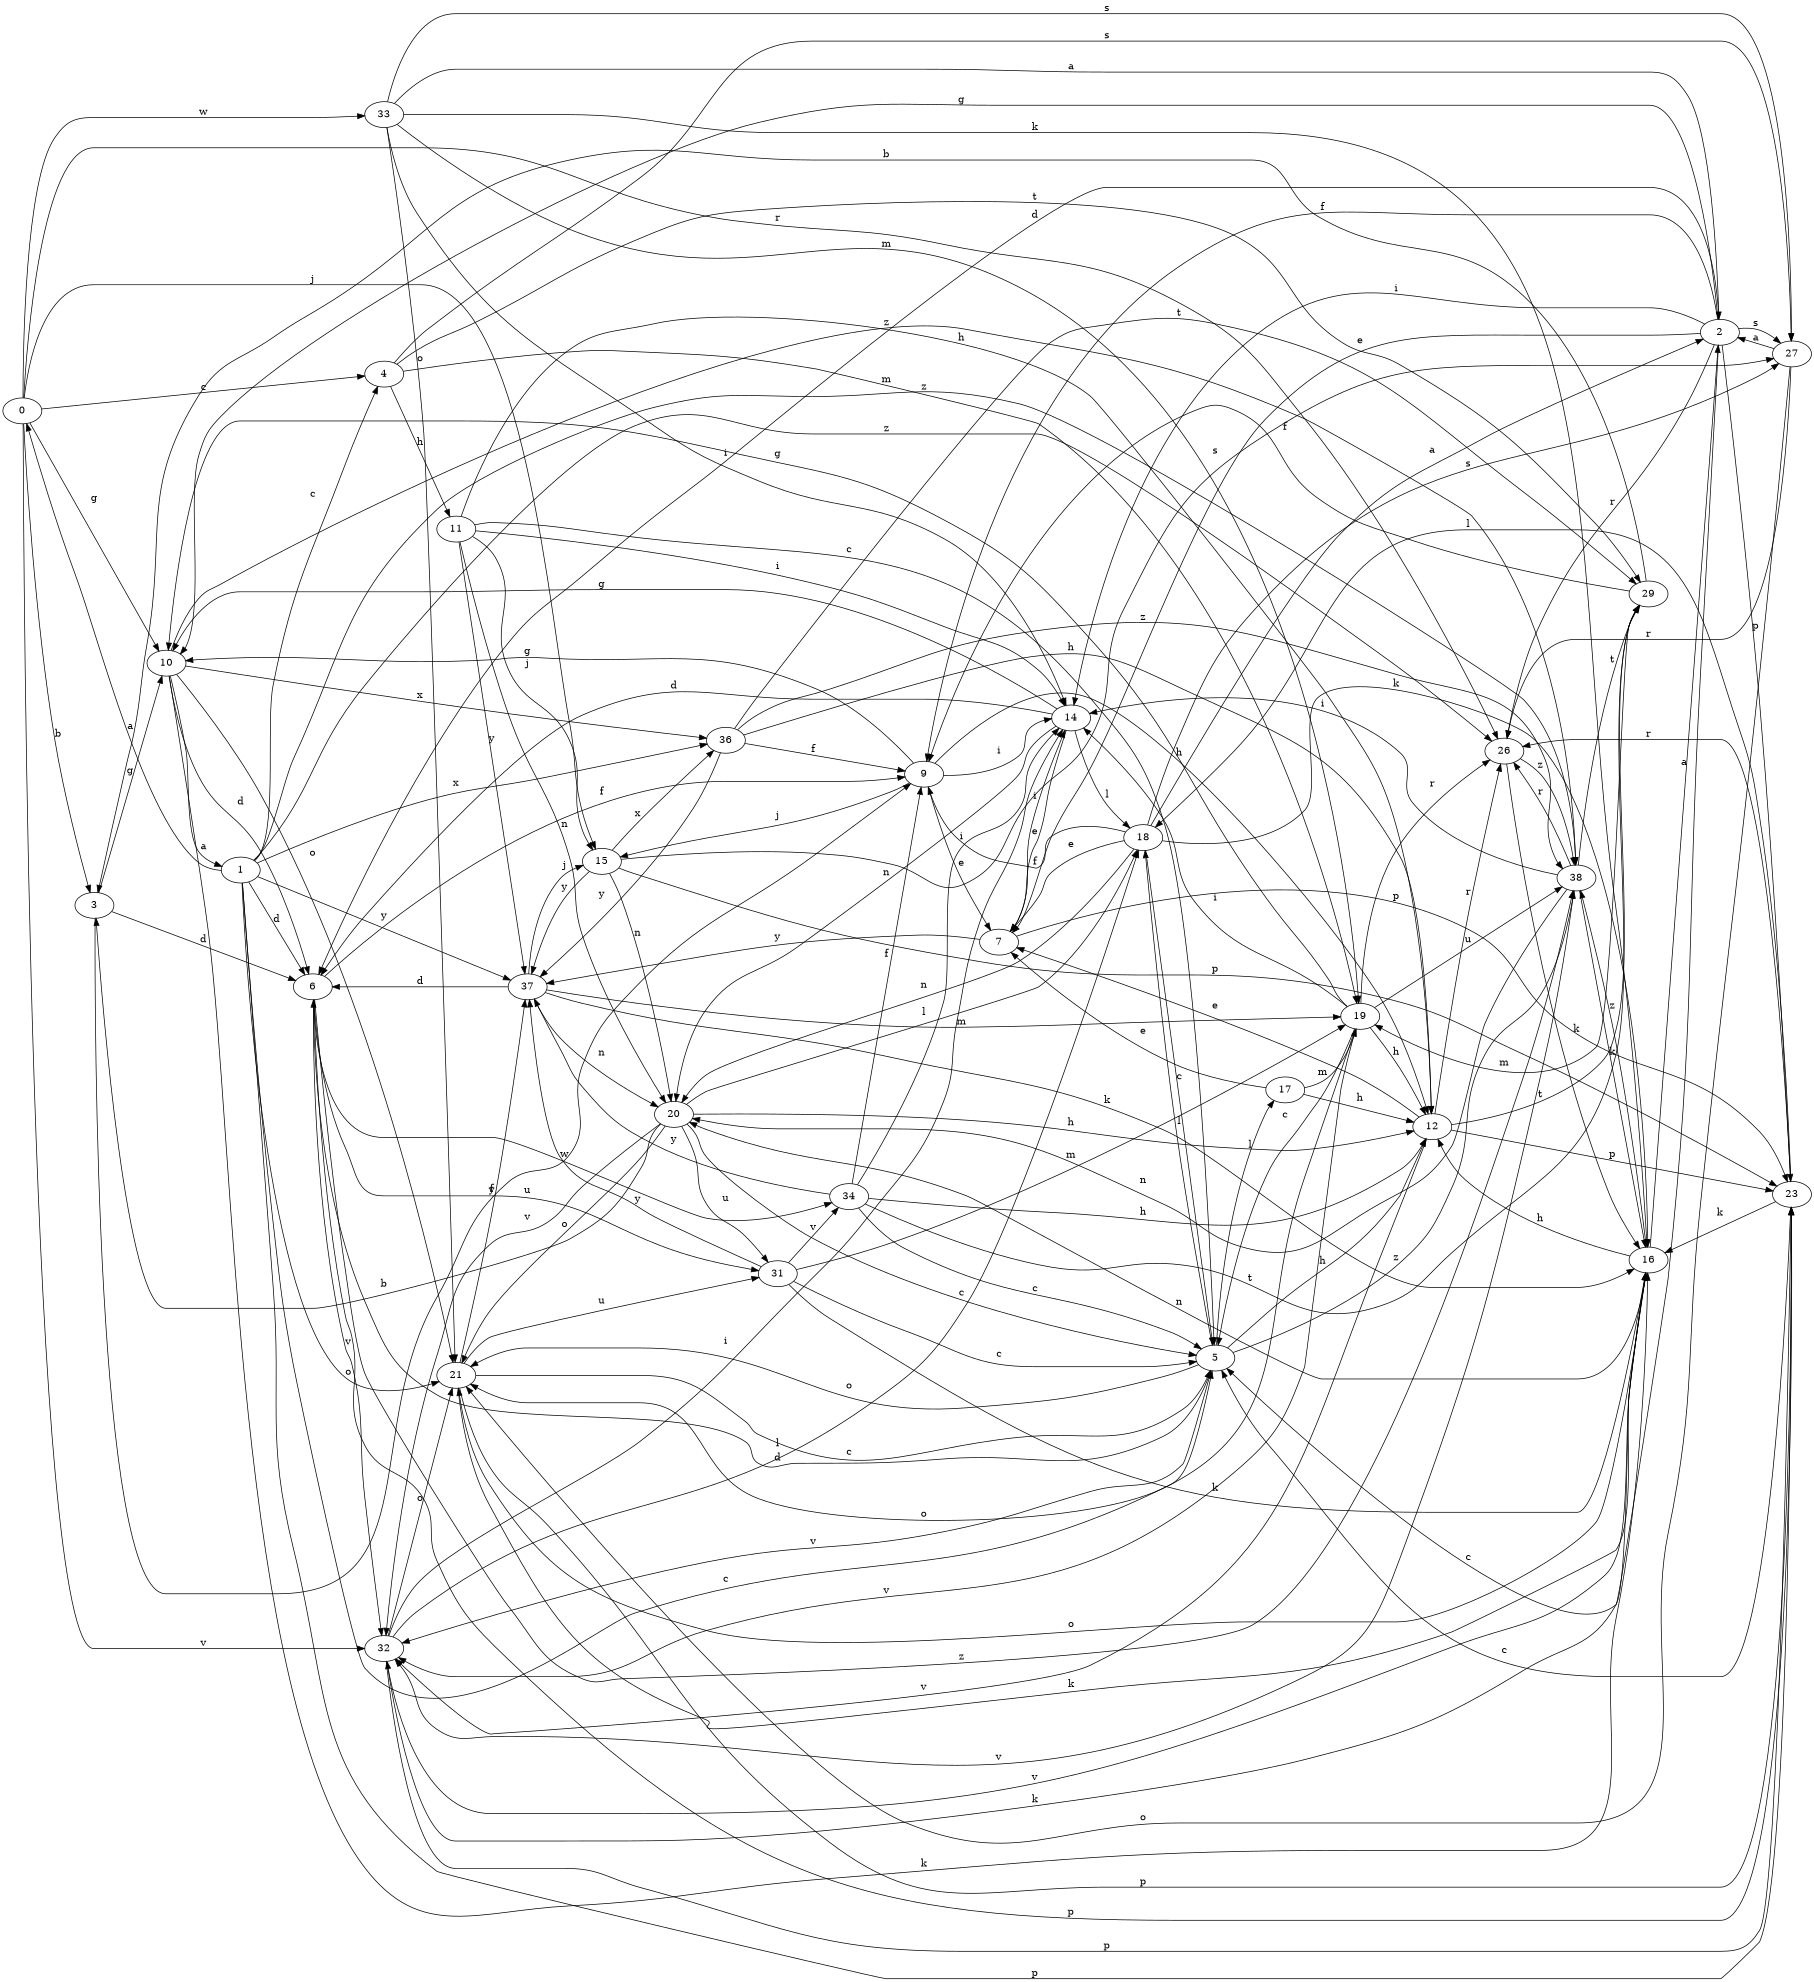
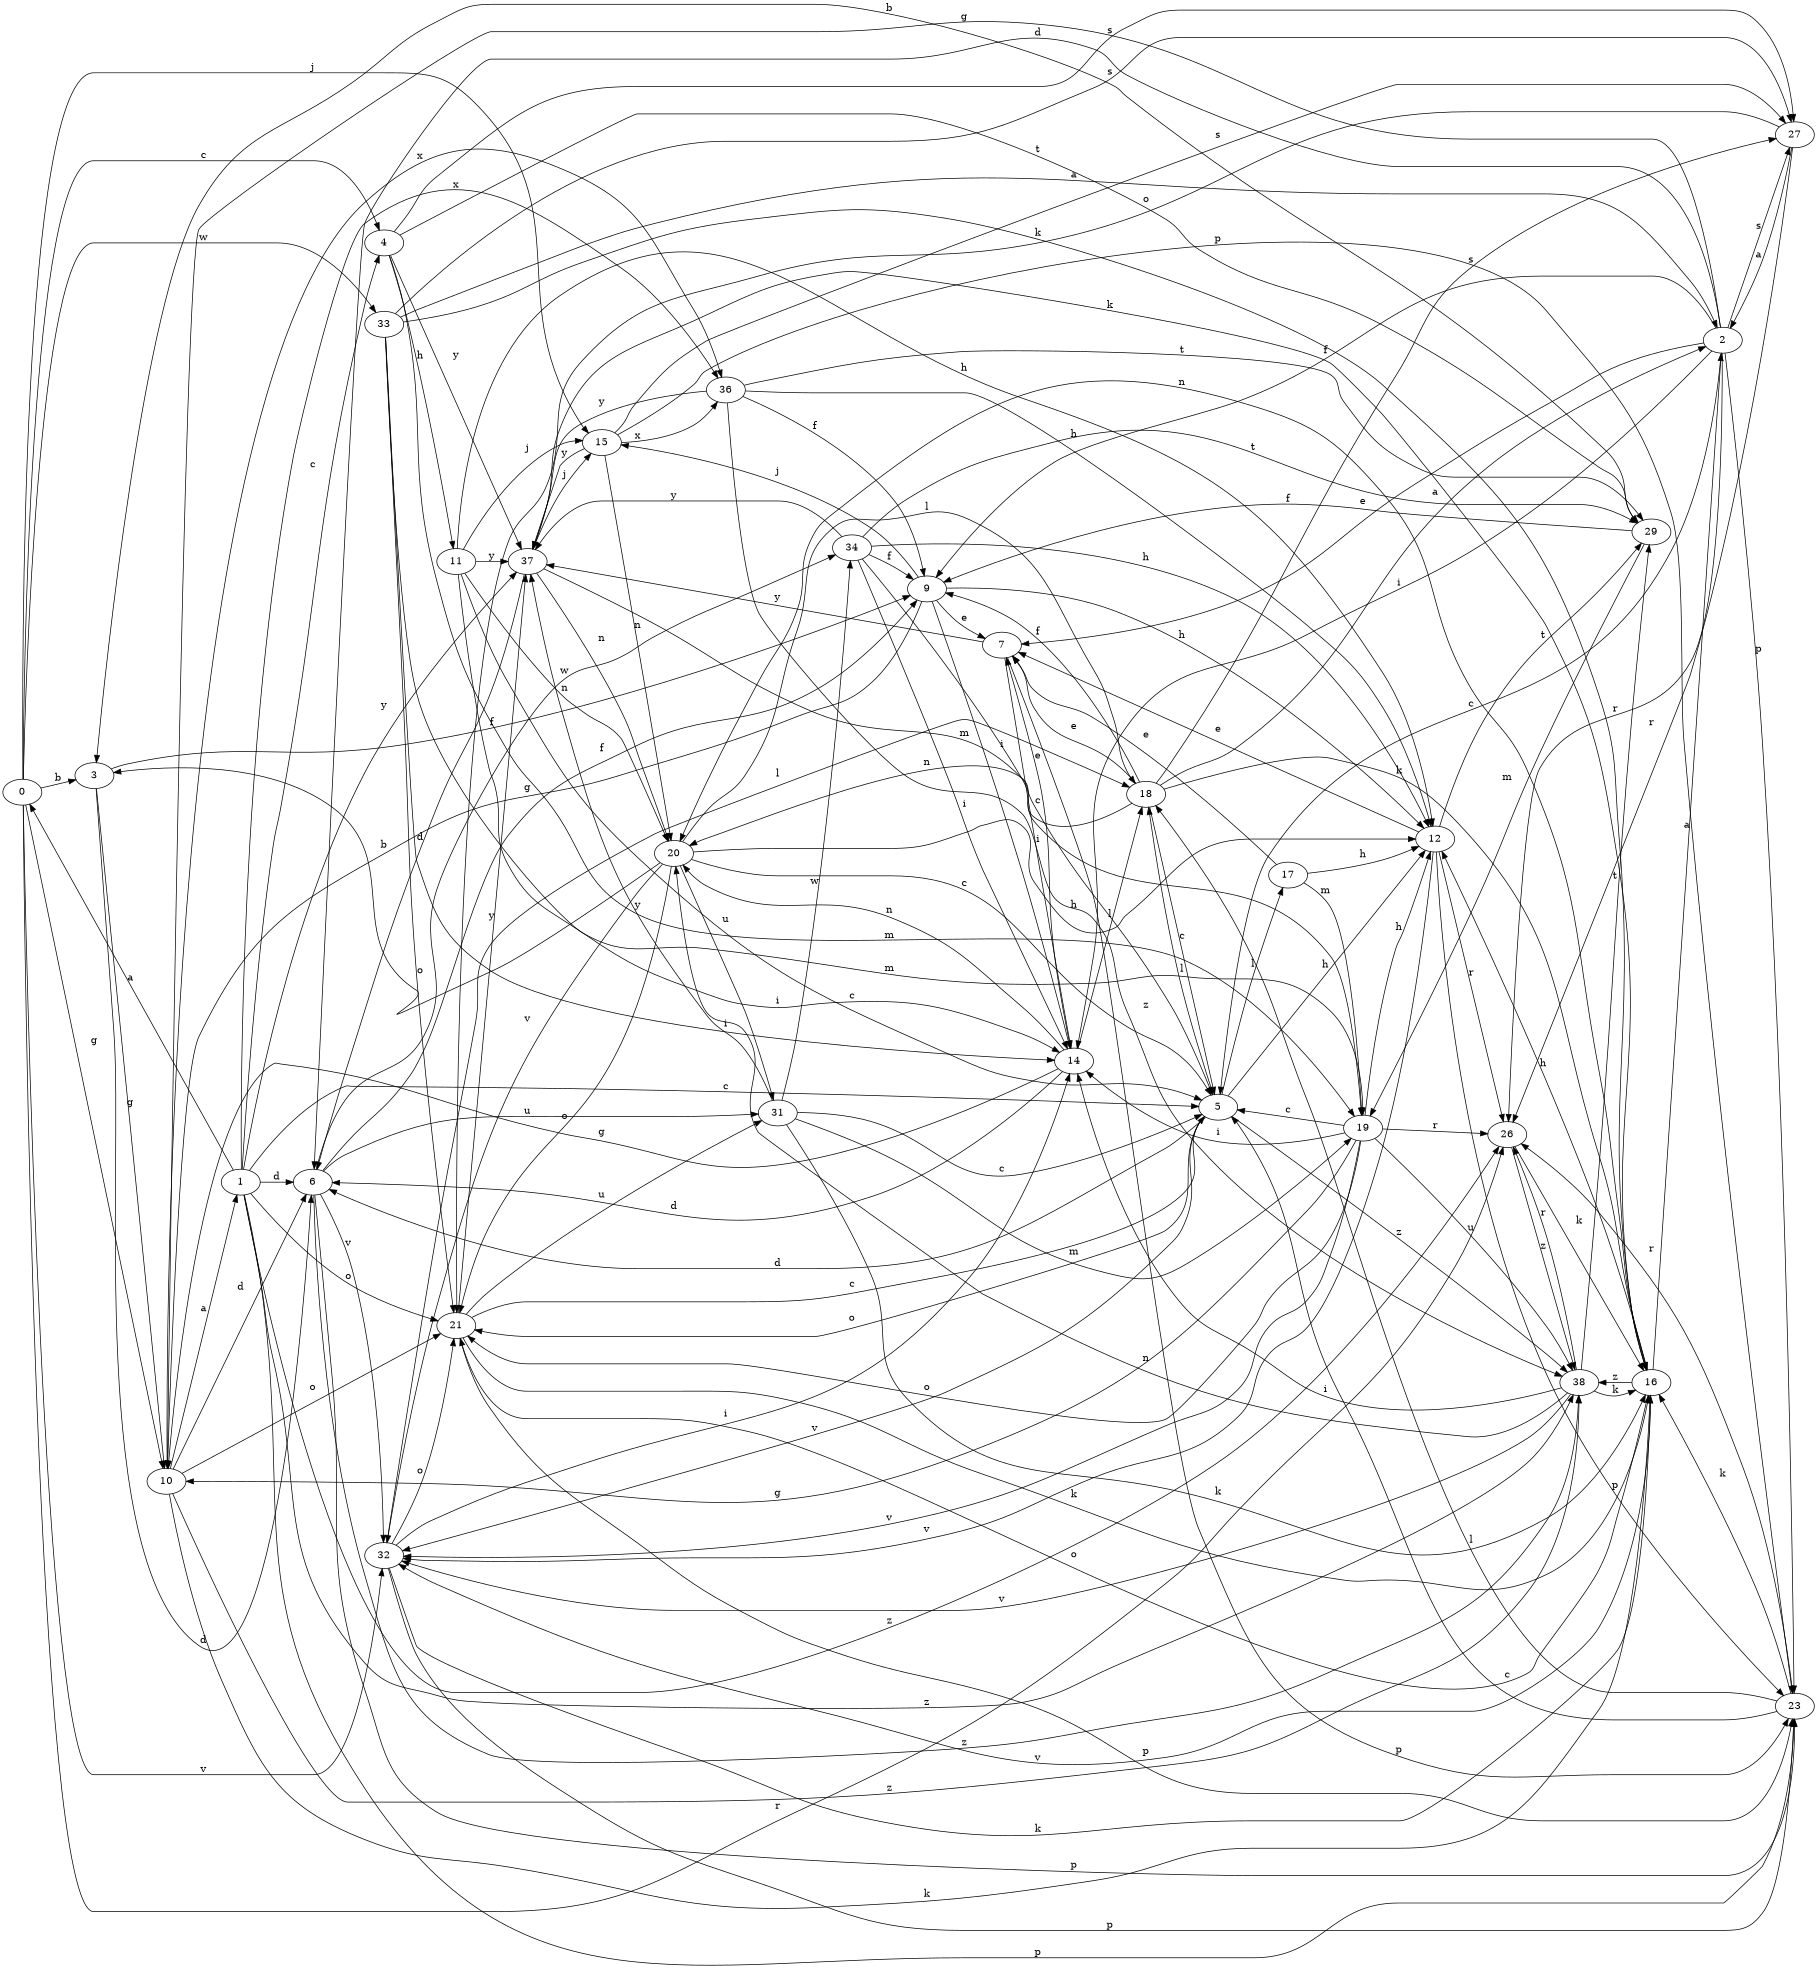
edge "4" -> "37": added, label "y"
edge "31" -> "34": label "v" -> "w"
